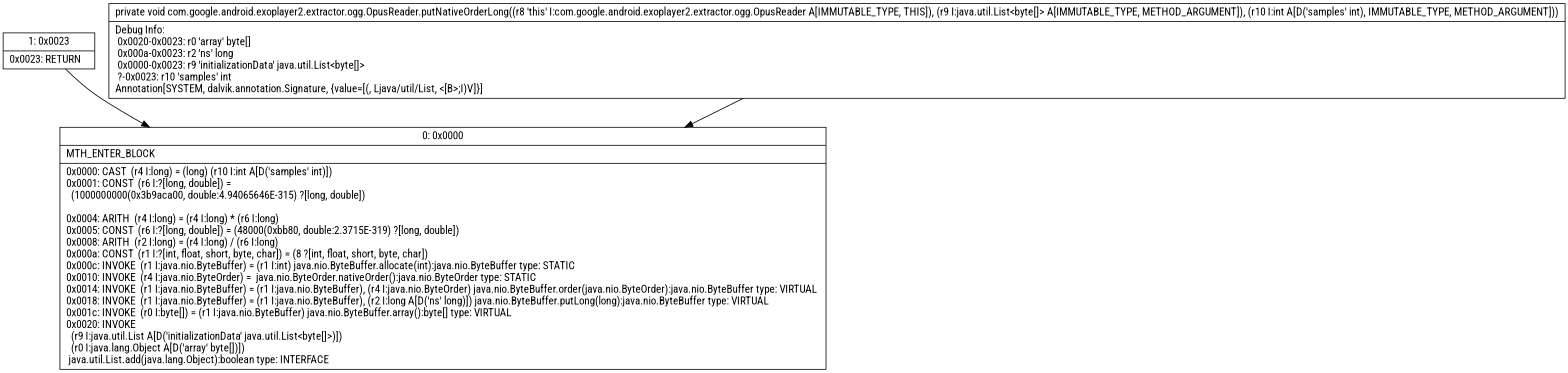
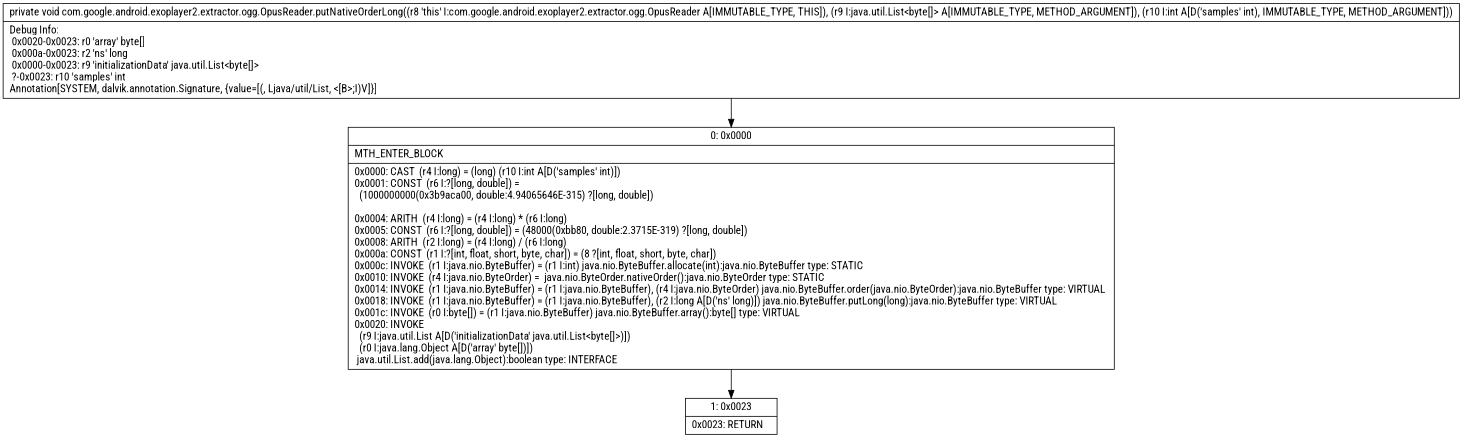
edge "1: 0x0023" -> "0: 0x0000": reversed
